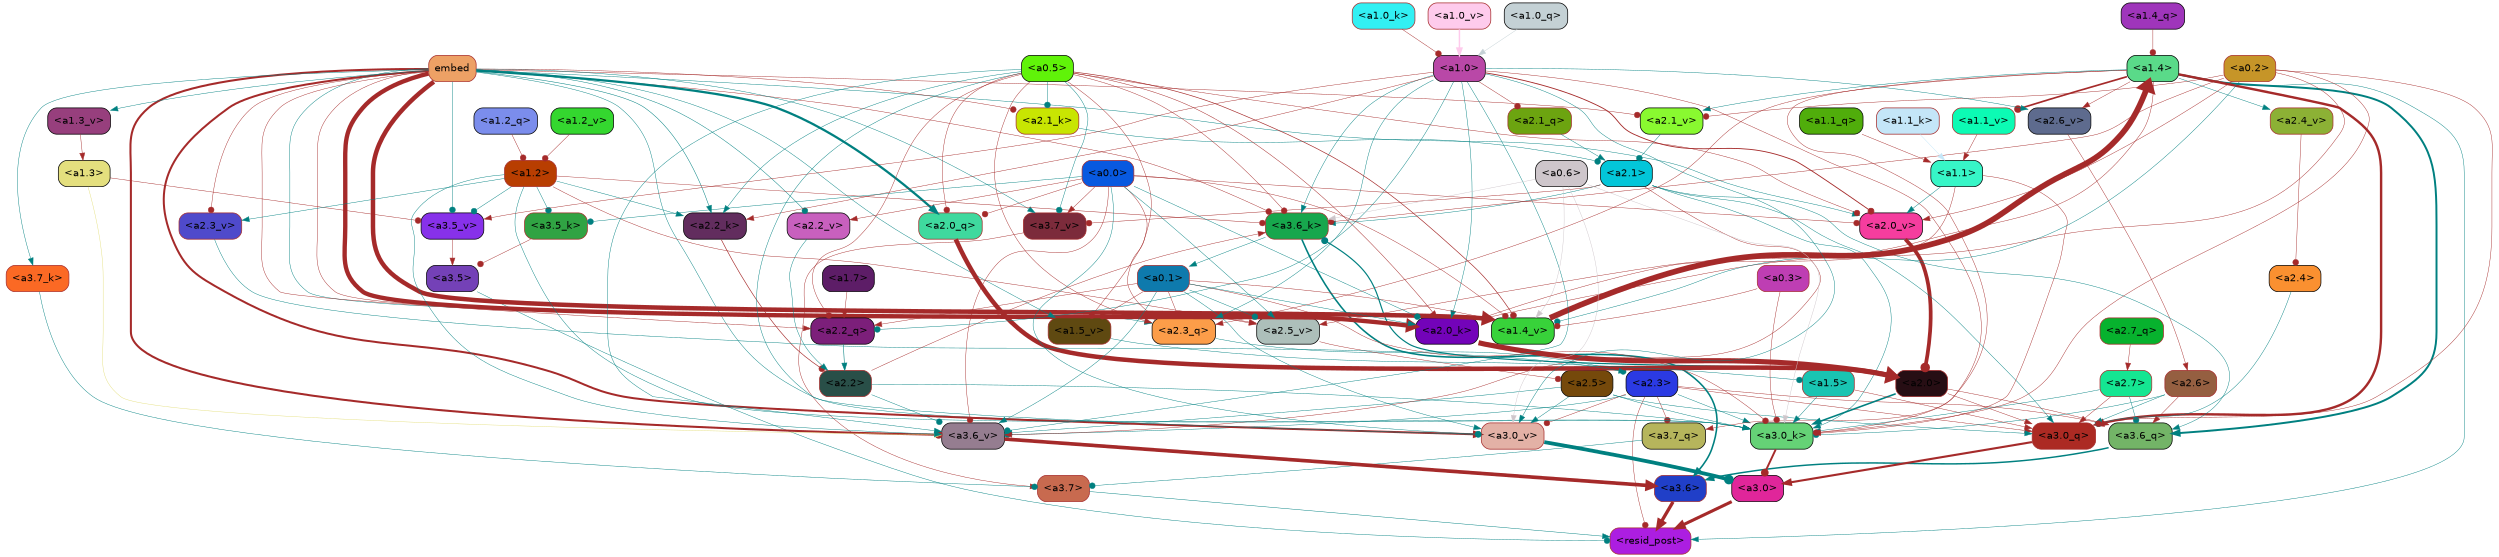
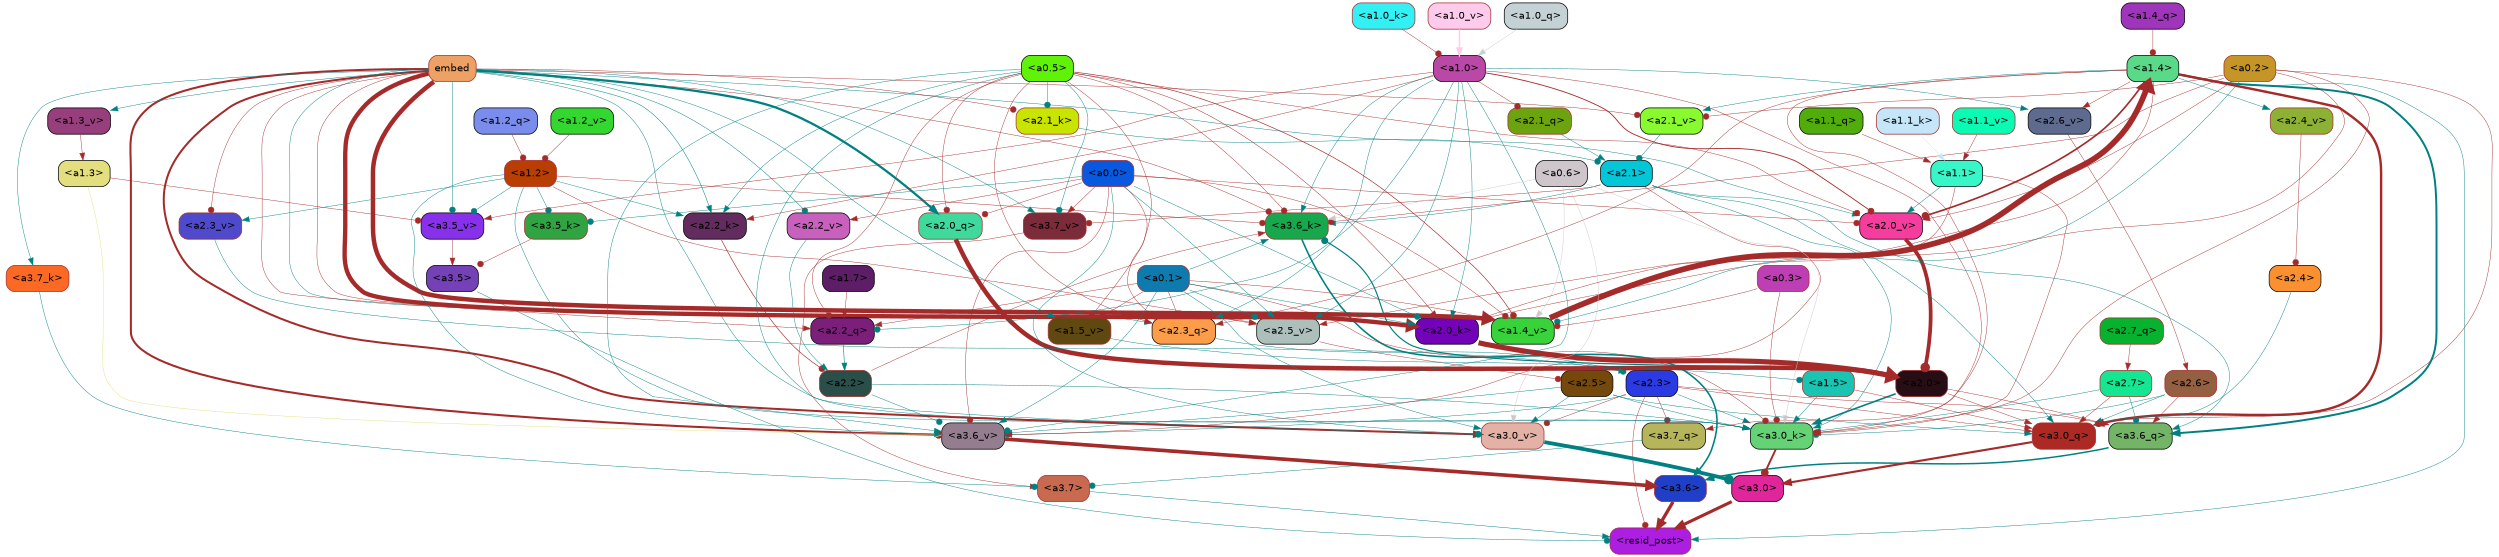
edge "<a1.4>" -> "<a1.1_v>": now "<a1.4>" -> "<a2.0_v>"
edge "<a3.6_k>" -> "<a0.1>": reversed
edge "<a1.0>" -> "<a3.0_v>": now "<a1.0>" -> "<a2.5_v>"
